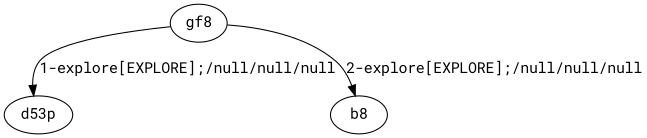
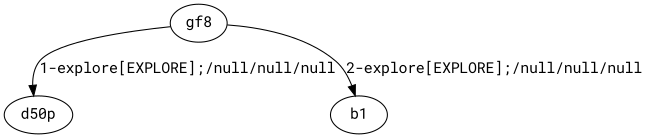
node "d53p": label "d53p" -> "d50p"
node "b8": label "b8" -> "b1"
